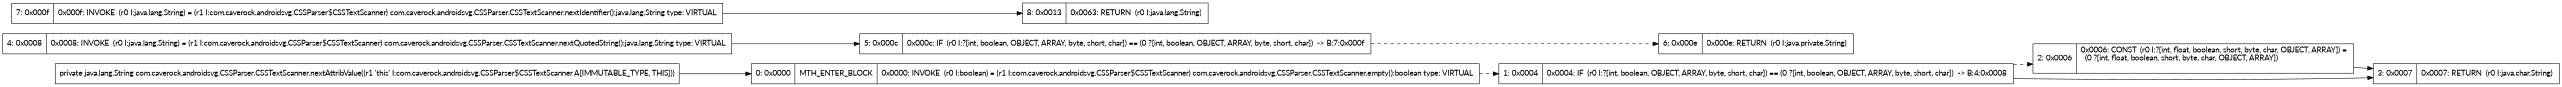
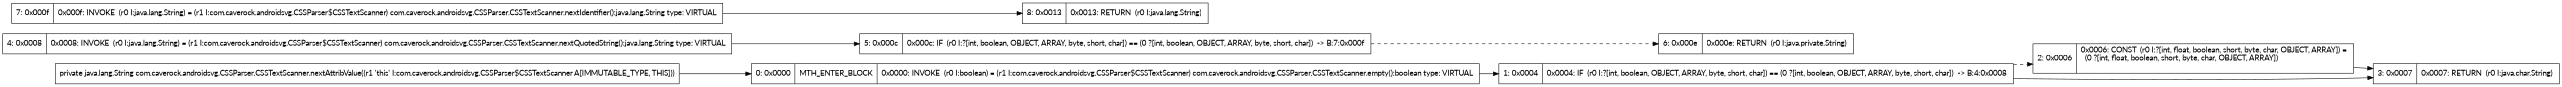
node "8: 0x0013": text "0x0063: RETURN  (r0 I:java.lang.String)" -> "0x0013: RETURN  (r0 I:java.lang.String)"
edge "0: 0x0000" -> "1: 0x0004": style dashed -> solid
